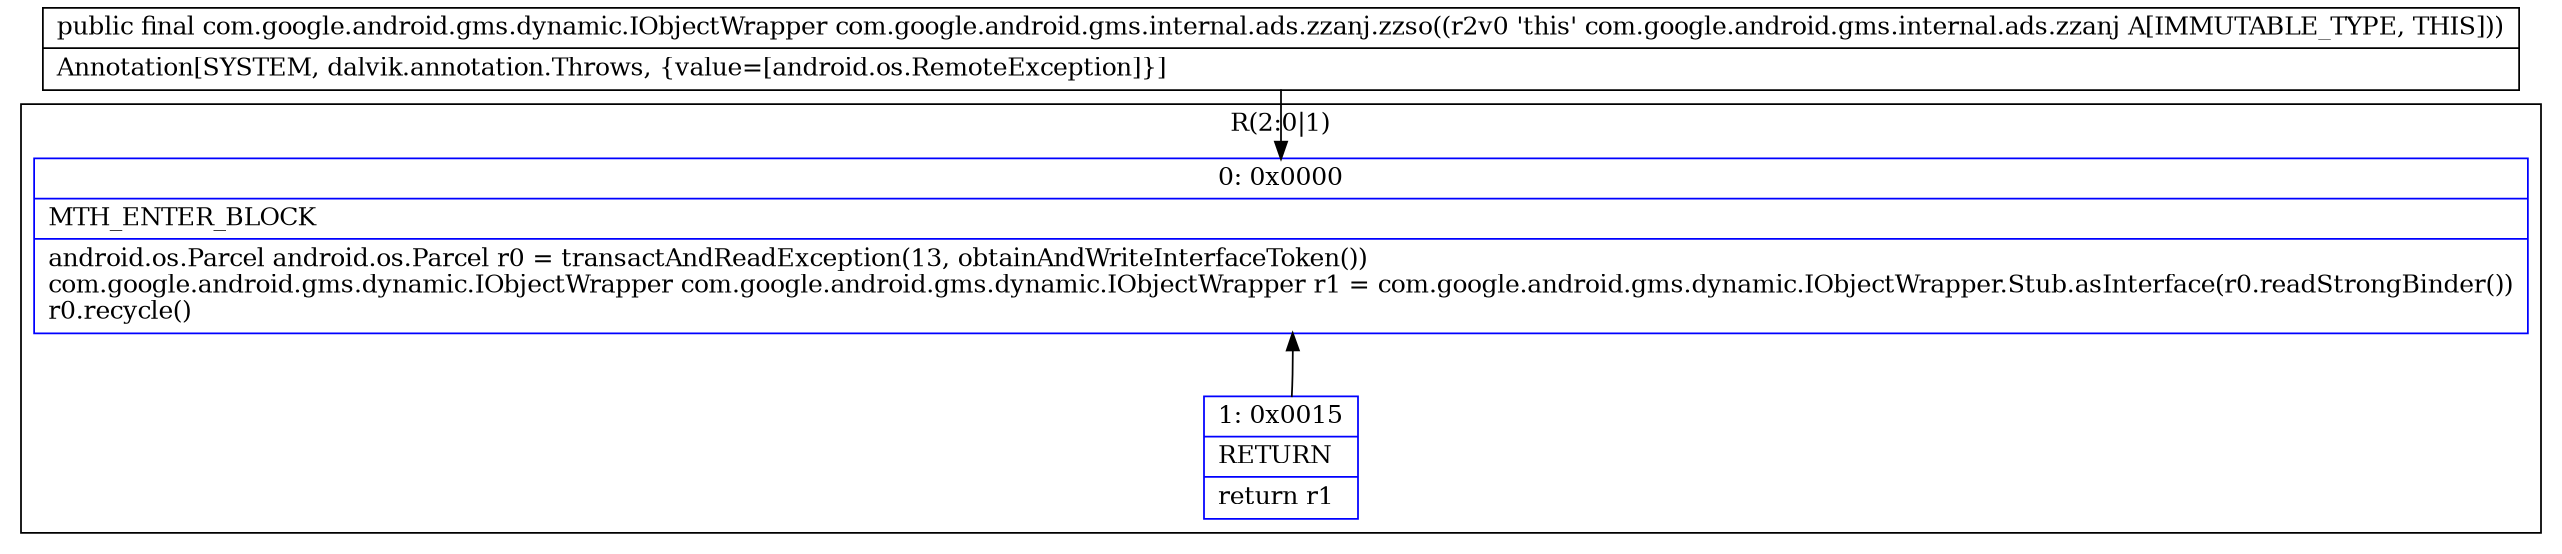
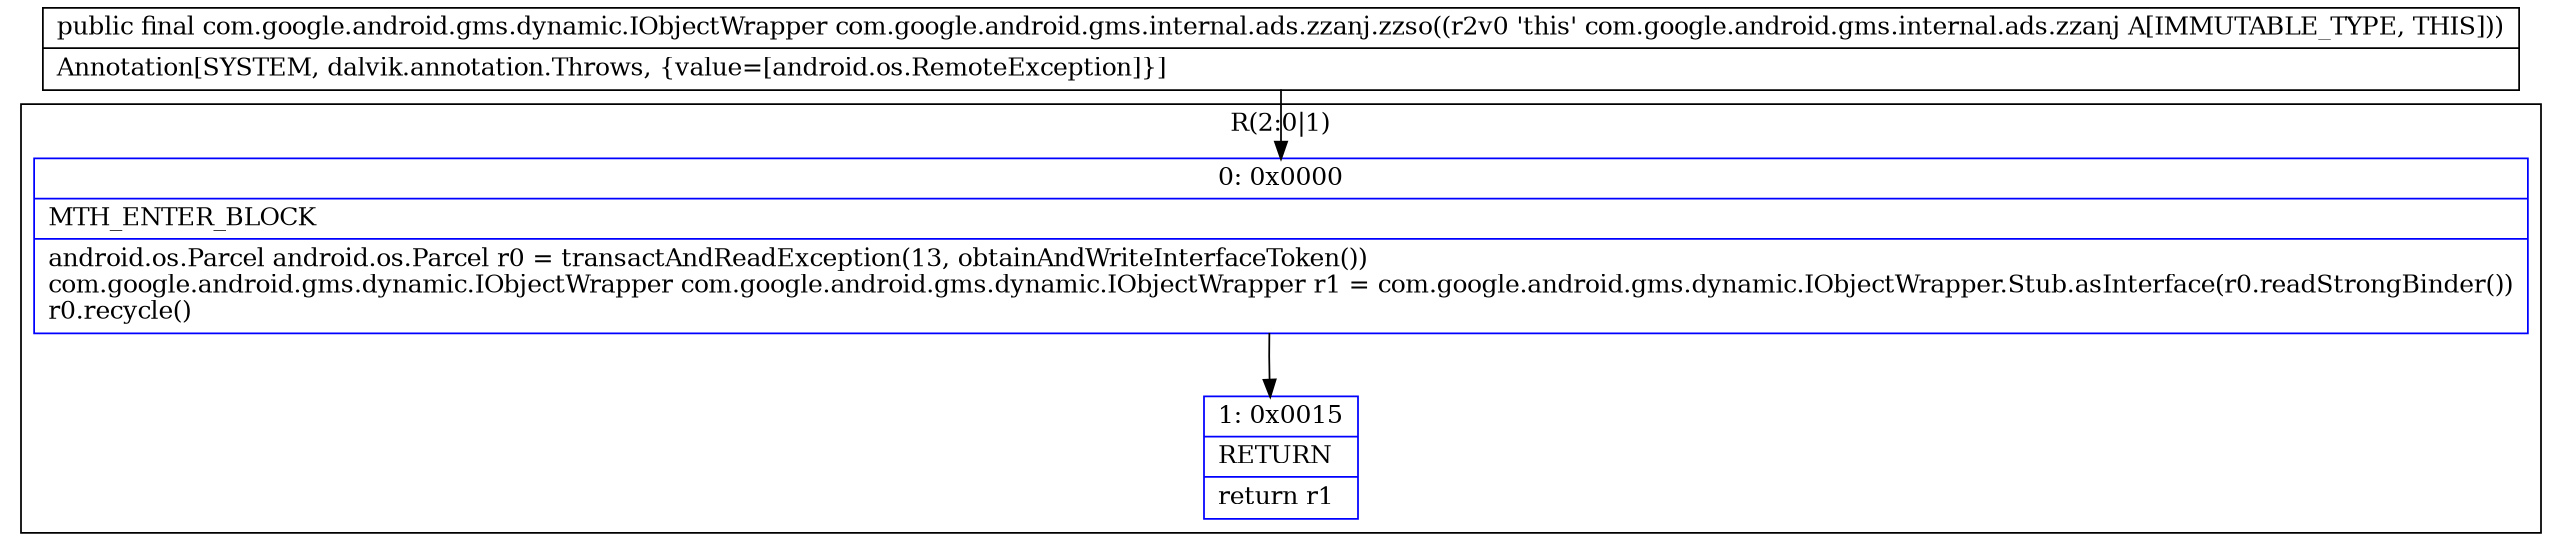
edge "1: 0x0015" -> "0: 0x0000": reversed
